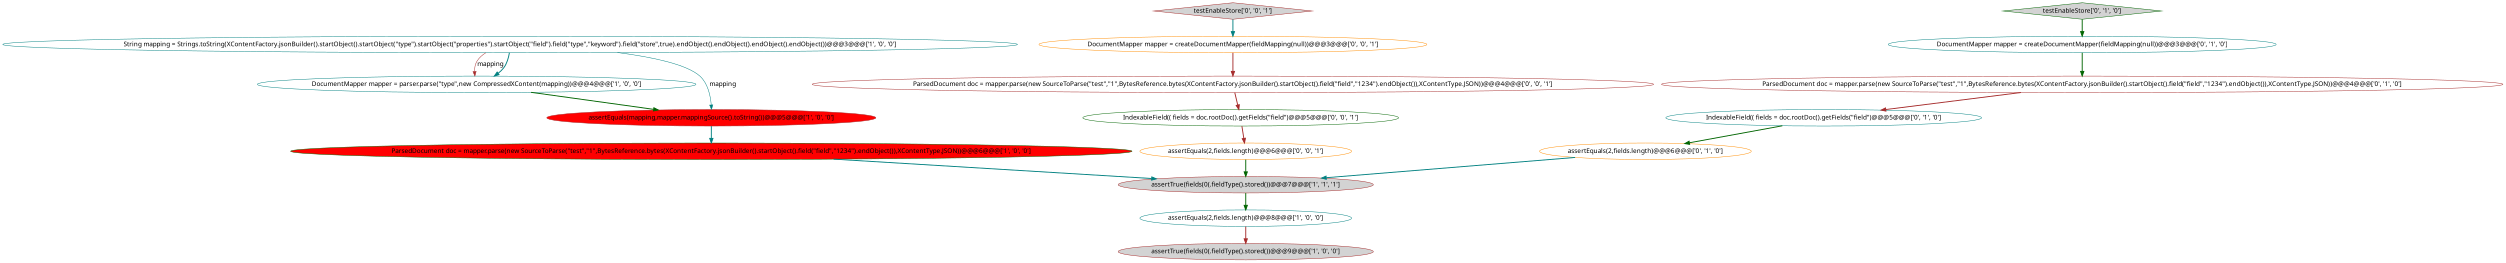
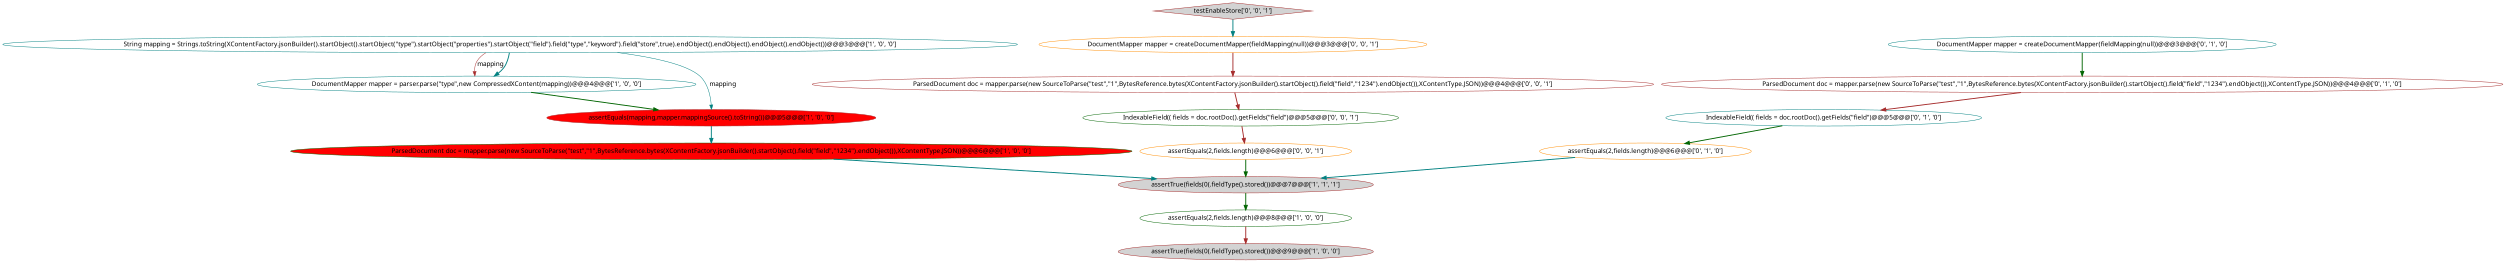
node "testEnableStore['0', '1', '0']": removed
node "assertEquals(2,fields.length)@@@8@@@['1', '0', '0']": color teal -> darkgreen
